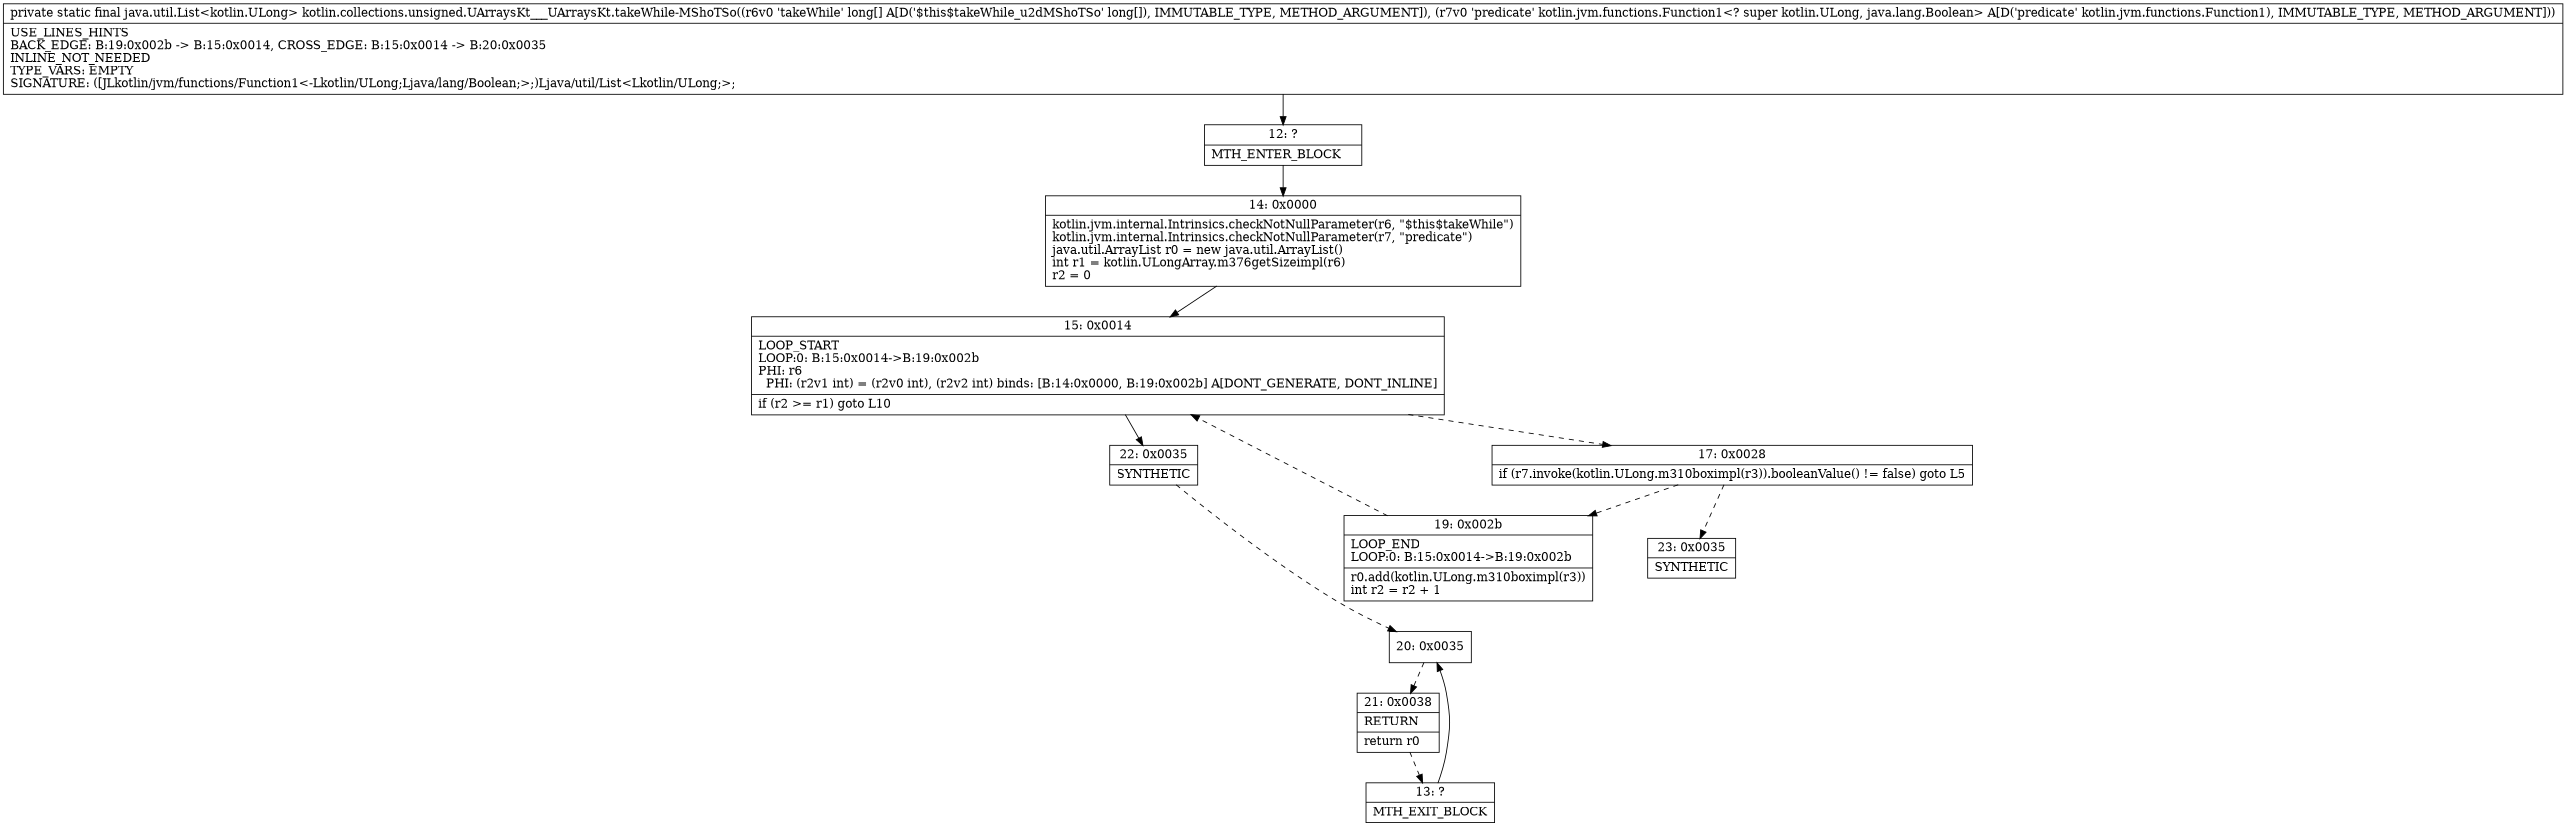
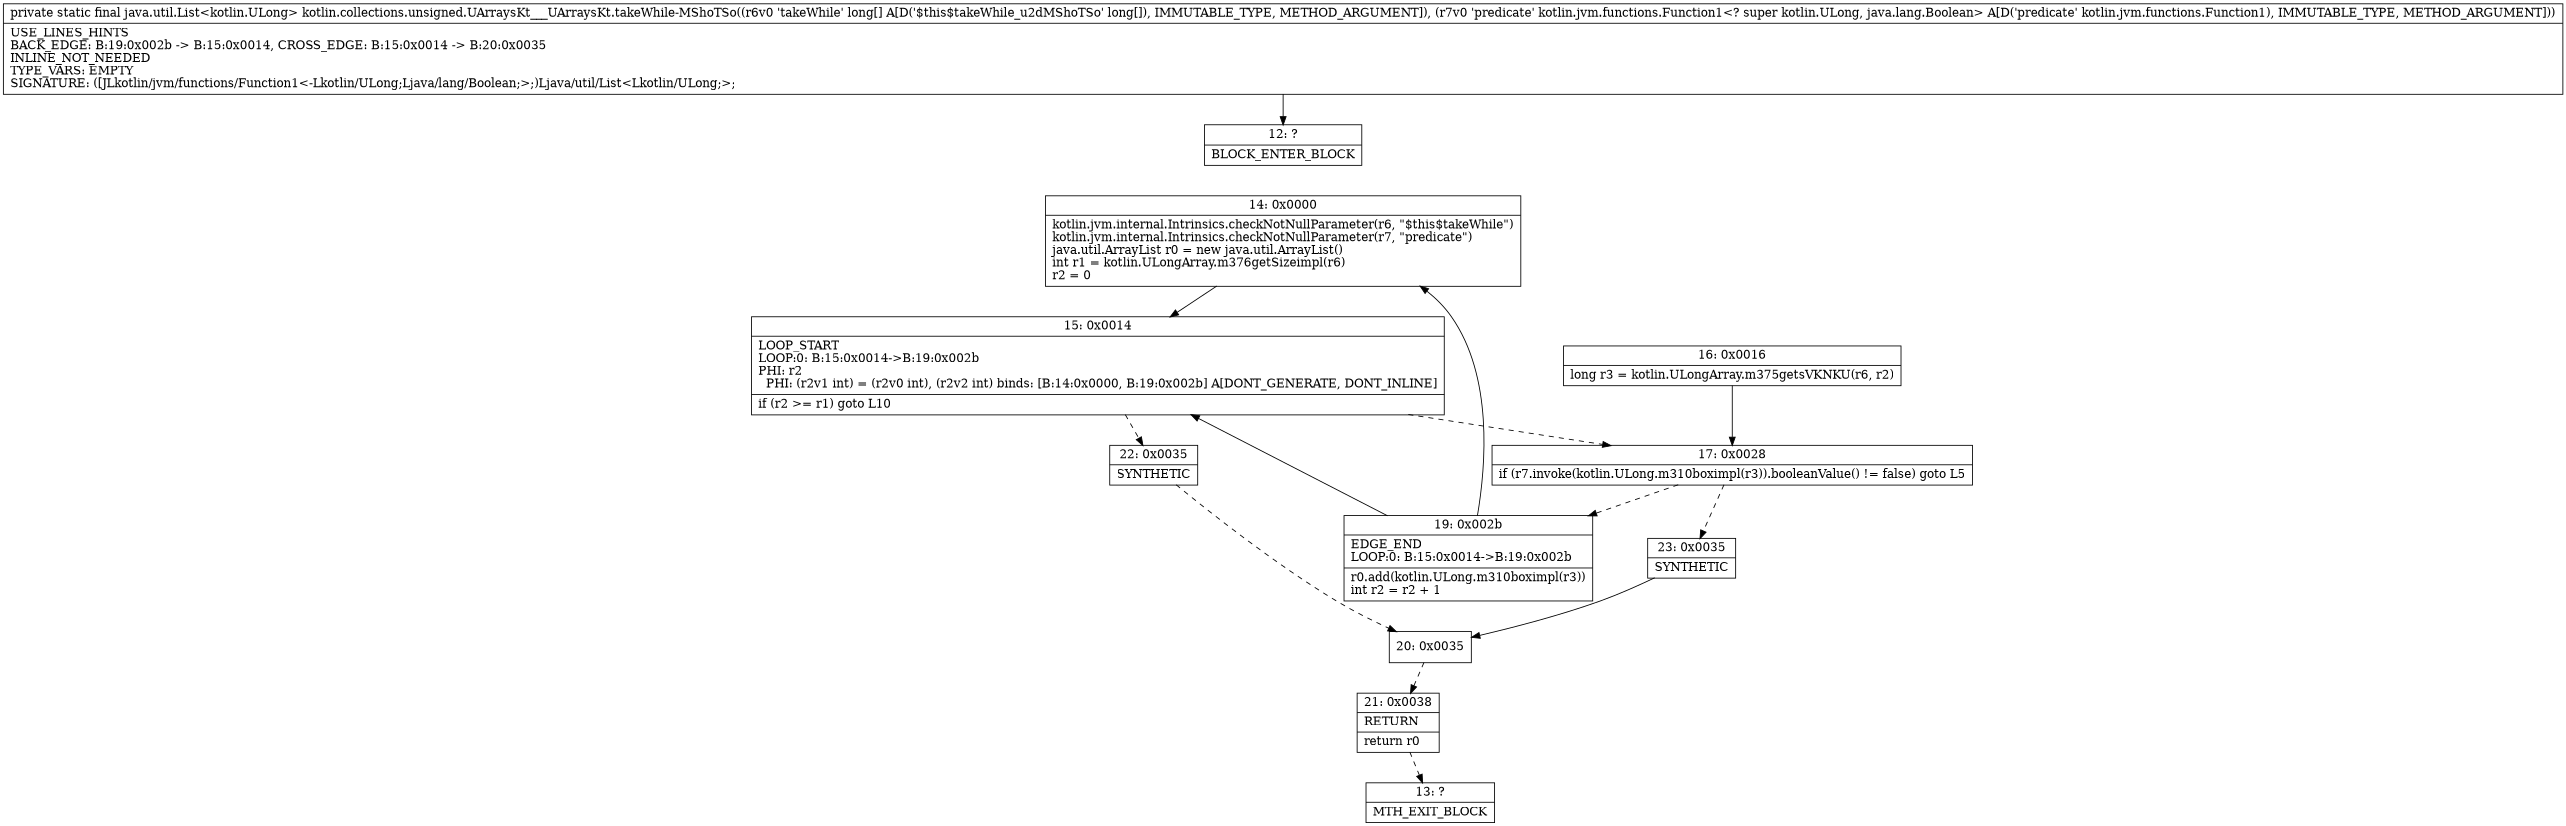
node "12: ?": text "MTH_ENTER_BLOCK" -> "BLOCK_ENTER_BLOCK"
edge "12: ?" -> "14: 0x0000": now "19: 0x002b" -> "14: 0x0000"
node "16: 0x0016": added
node "15: 0x0014": text "PHI: r6" -> "PHI: r2"
edge "15: 0x0014" -> "22: 0x0035": style solid -> dashed
edge "19: 0x002b" -> "15: 0x0014": style dashed -> solid
node "19: 0x002b": text "LOOP_END" -> "EDGE_END"
edge "13: ?" -> "20: 0x0035": now "23: 0x0035" -> "20: 0x0035"
